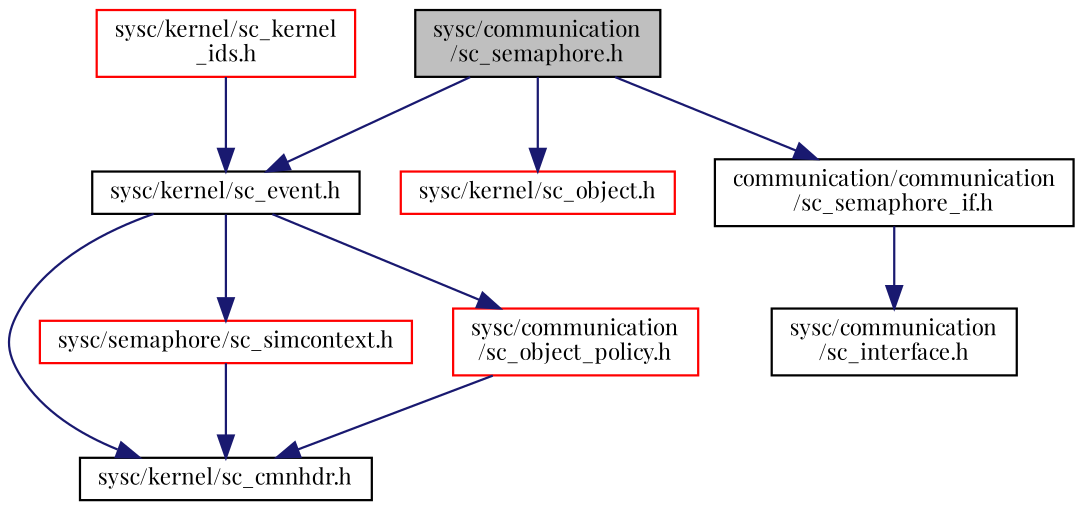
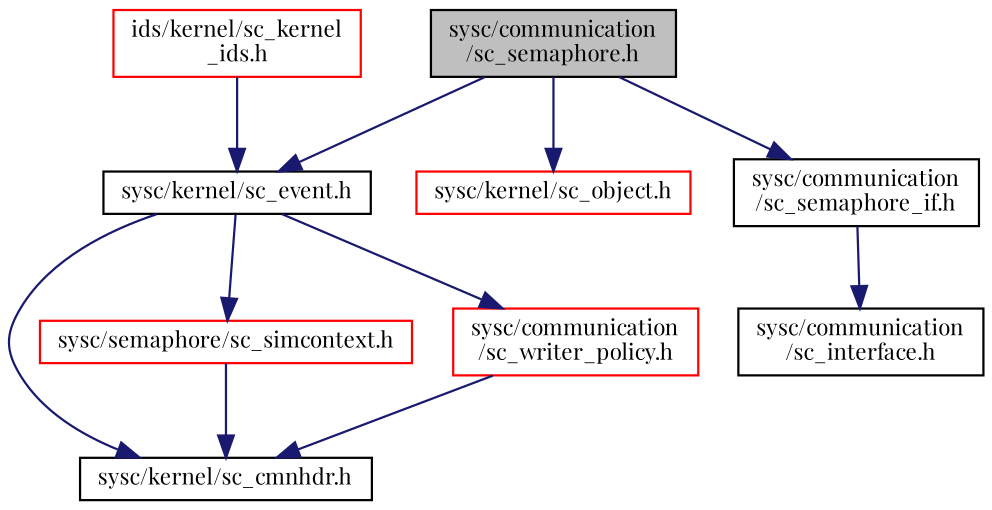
node "sysc/kernel/sc_kernel _ids.h": label "sysc/kernel/sc_kernel _ids.h" -> "ids/kernel/sc_kernel _ids.h"
node "communication/communication /sc_semaphore_if.h": label "communication/communication /sc_semaphore_if.h" -> "sysc/communication /sc_semaphore_if.h"
node "sysc/communication /sc_object_policy.h": label "sysc/communication /sc_object_policy.h" -> "sysc/communication /sc_writer_policy.h"
